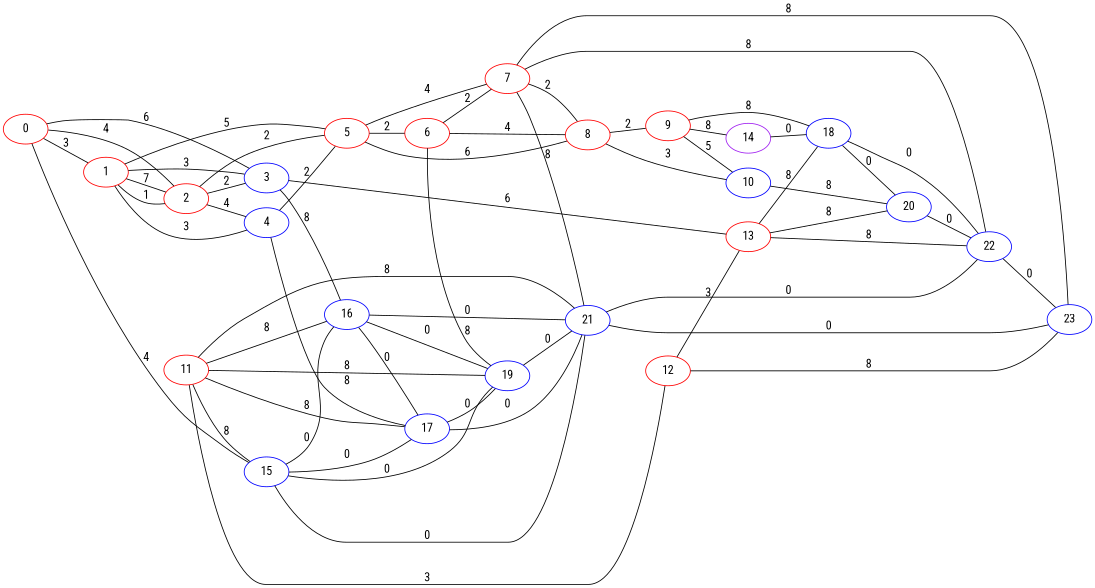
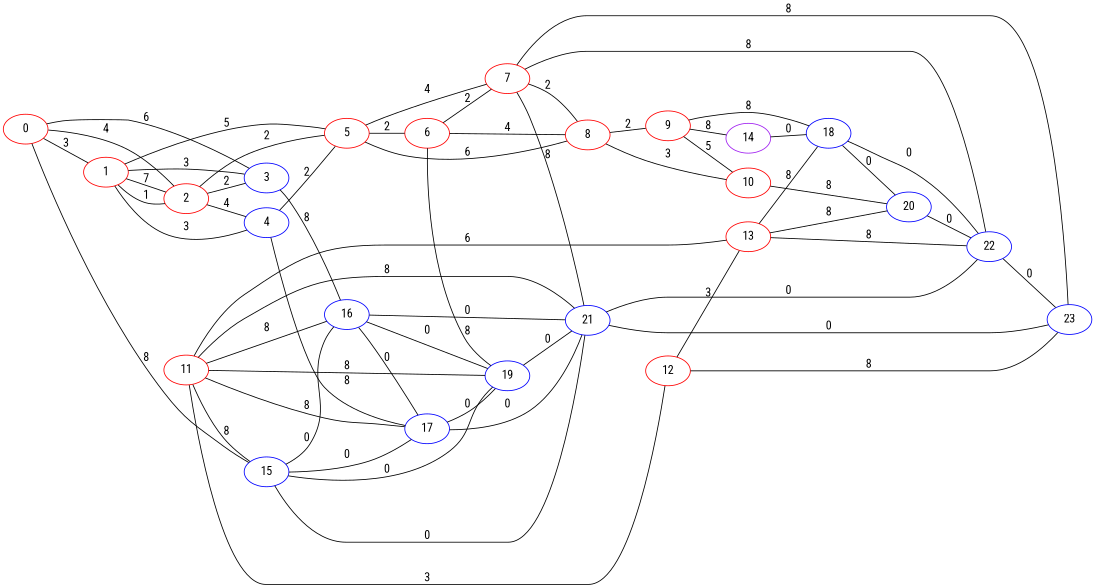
node "10": color blue -> red
edge "3" -- "13": now "11" -- "13"
edge "0" -- "15": label "4" -> "8"
